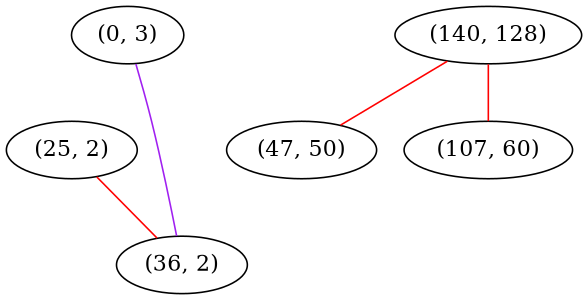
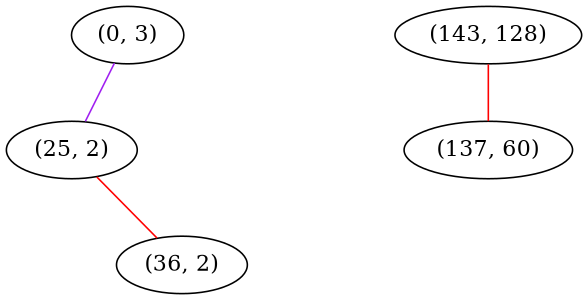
node "(140, 128)": label "(140, 128)" -> "(143, 128)"
edge "(0, 3)" -- "(36, 2)": now "(0, 3)" -- "(25, 2)"
node "(47, 50)": removed
node "(107, 60)": label "(107, 60)" -> "(137, 60)"
